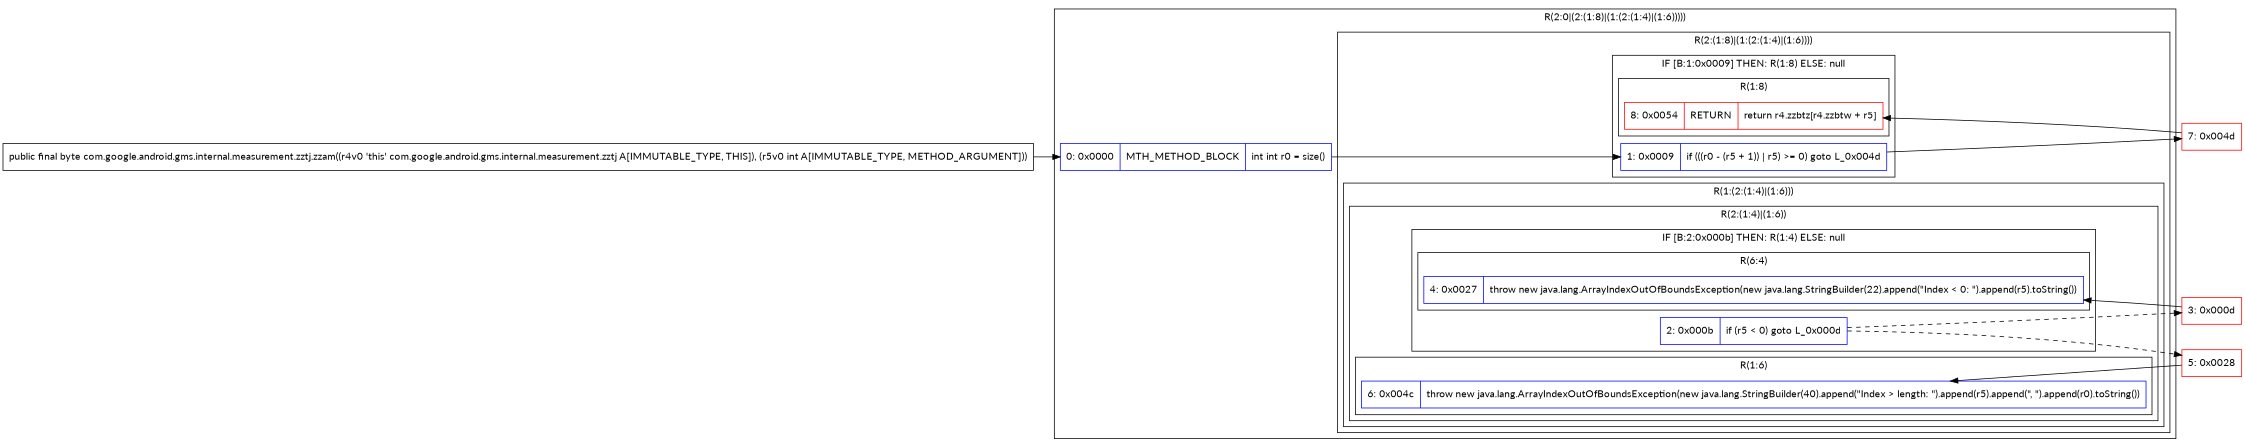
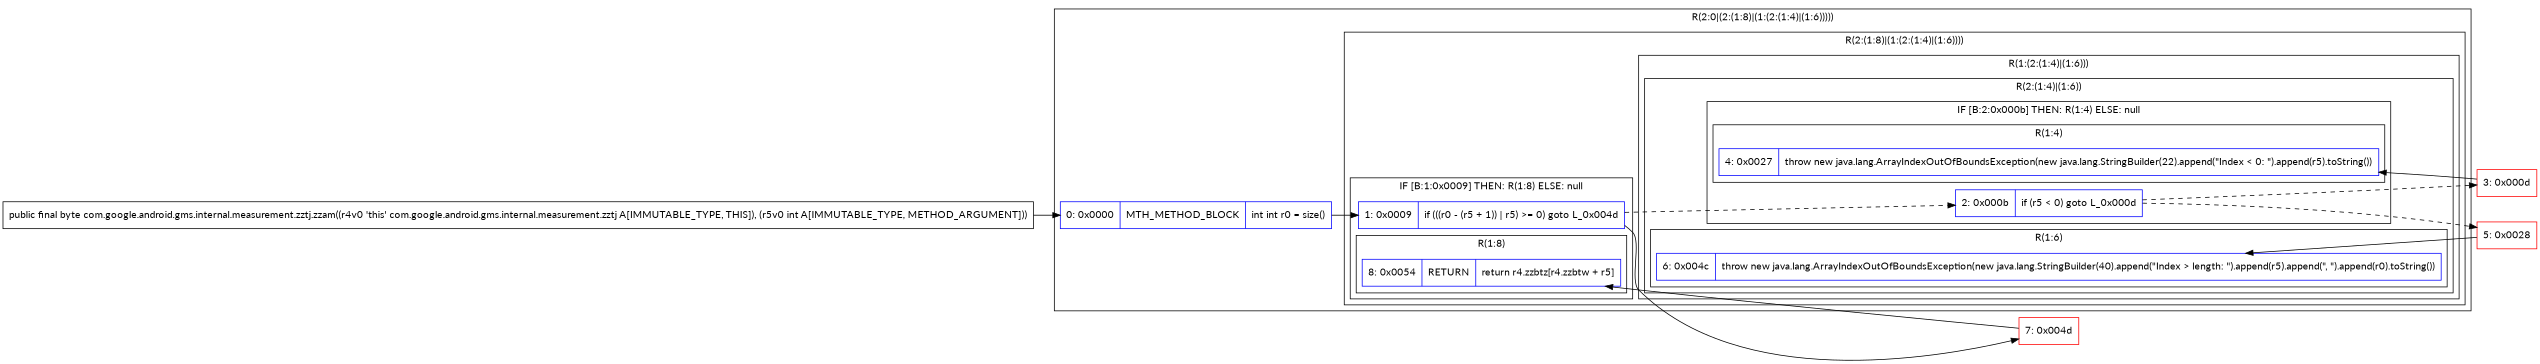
node "8: 0x0054": color red -> blue
edge "1: 0x0009" -> "2: 0x000b": added
cluster "R(6:4)": label "R(6:4)" -> "R(1:4)"
